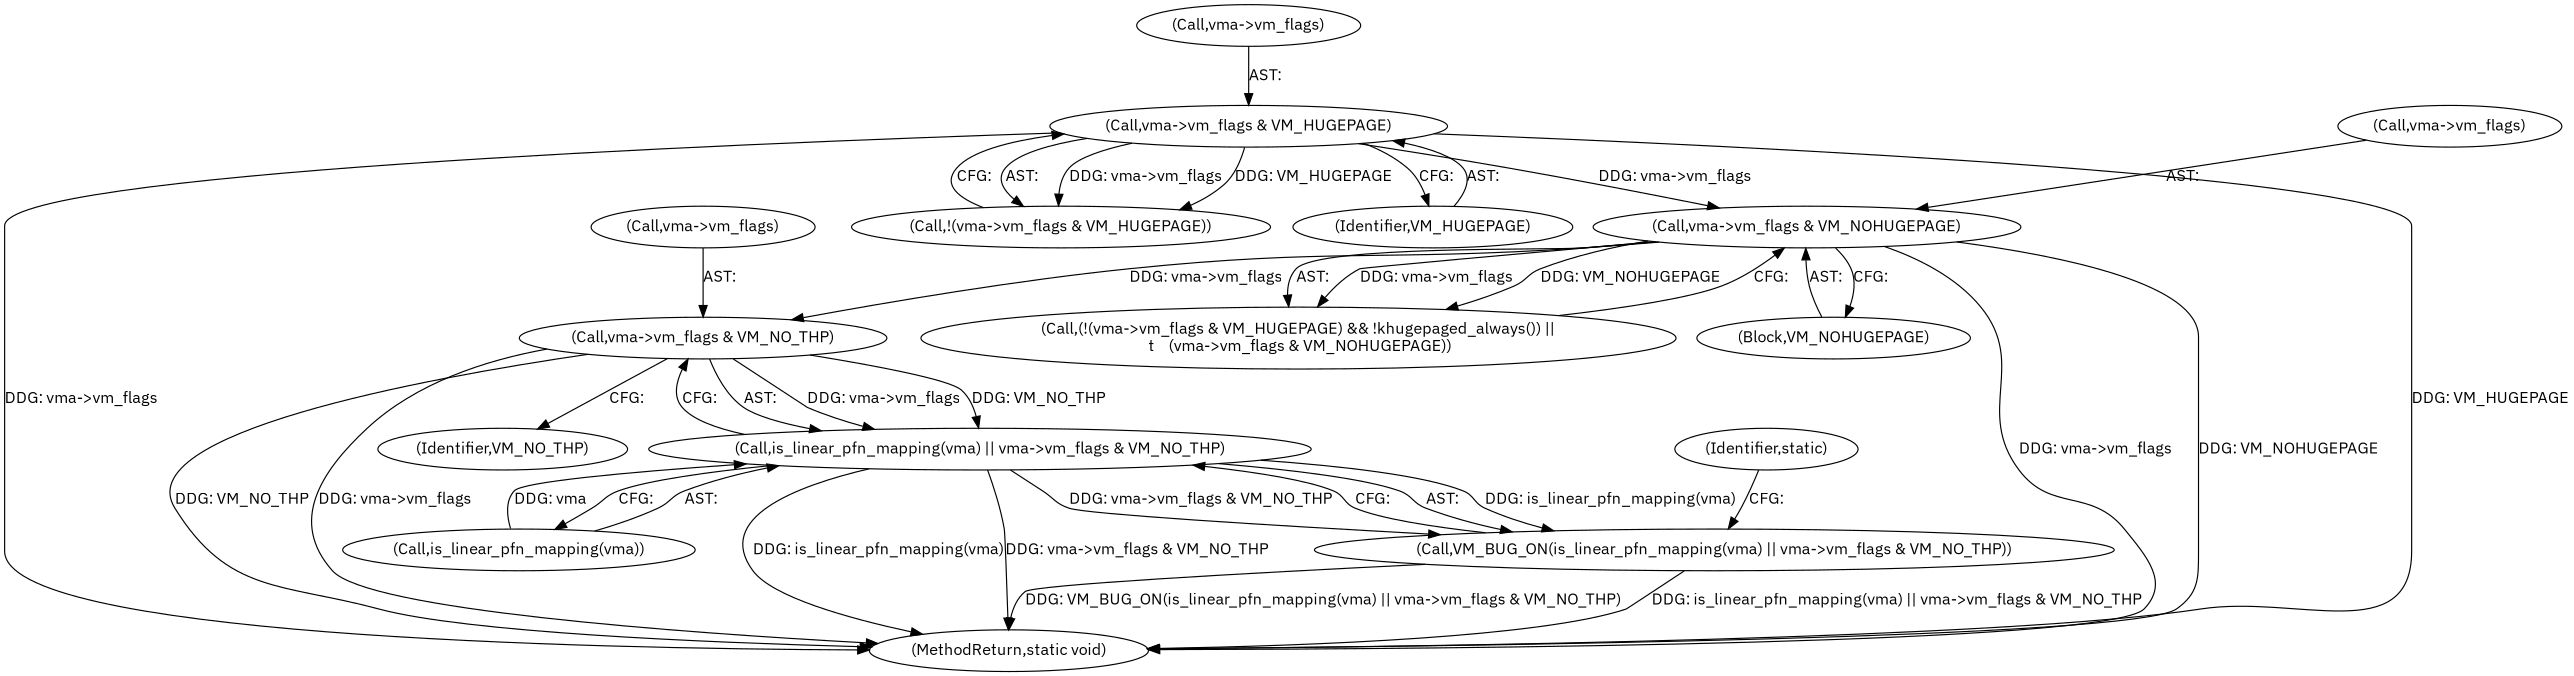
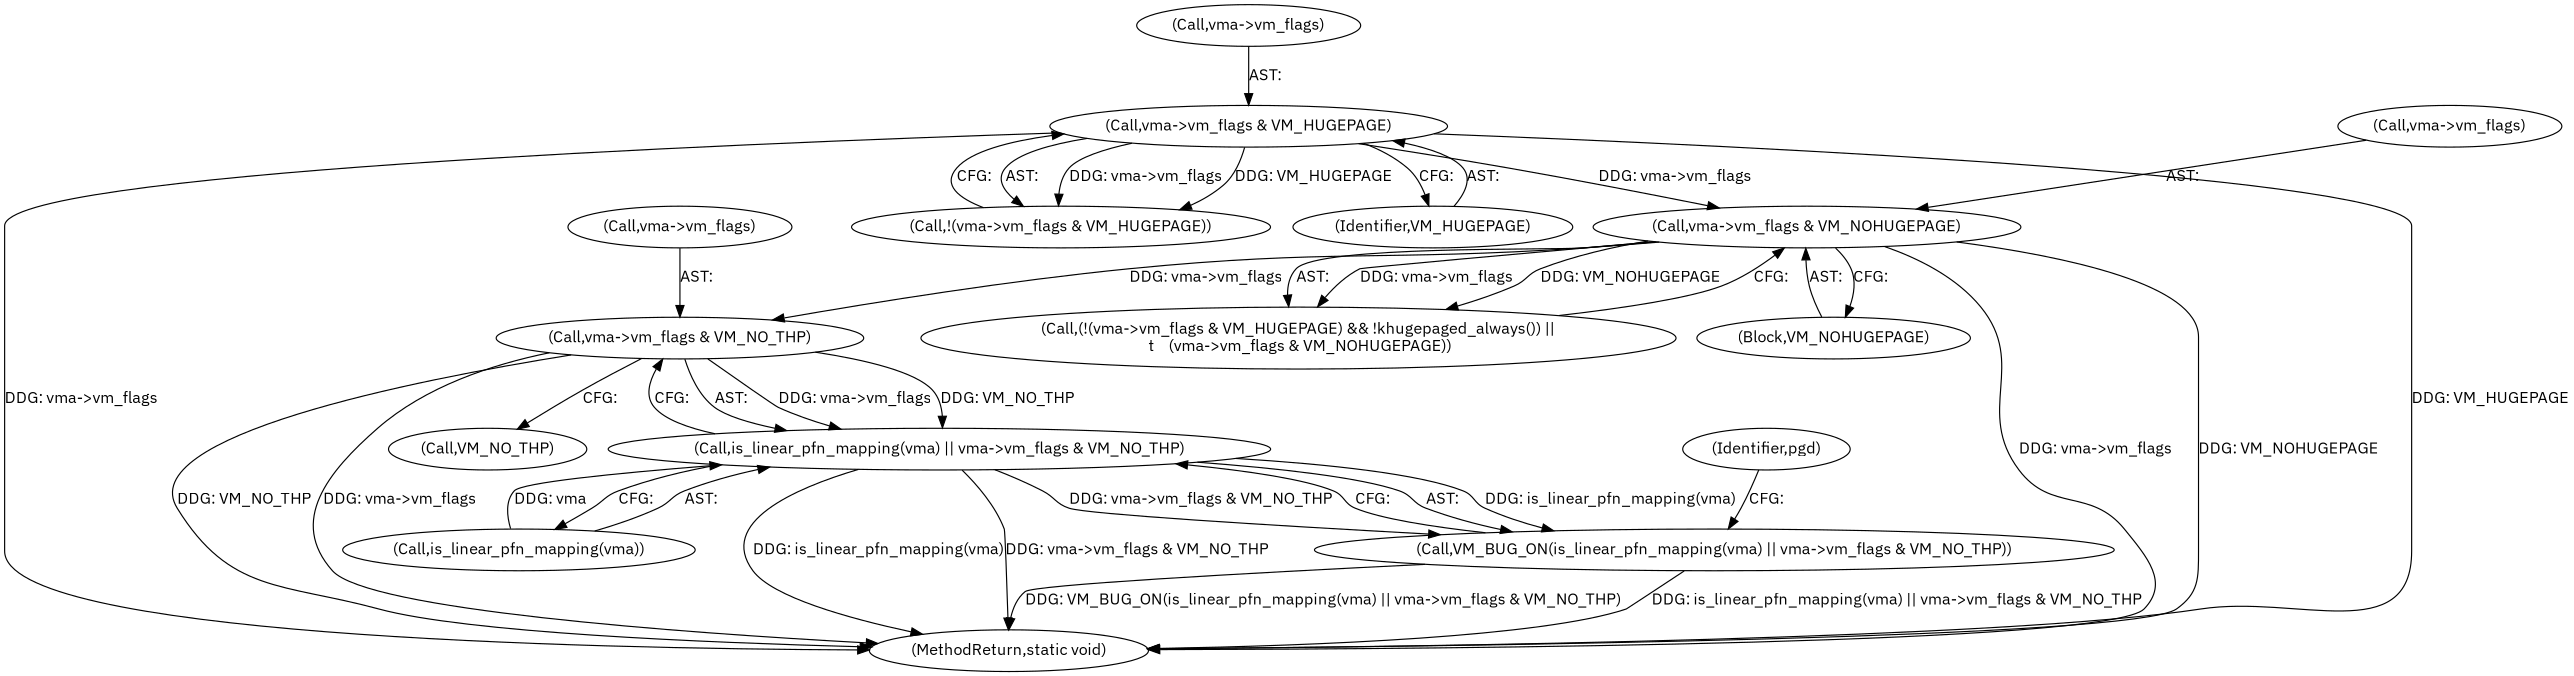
node "(Identifier,VM_NO_THP)": label "(Identifier,VM_NO_THP)" -> "(Call,VM_NO_THP)"
node "(Identifier,static)": label "(Identifier,static)" -> "(Identifier,pgd)"
